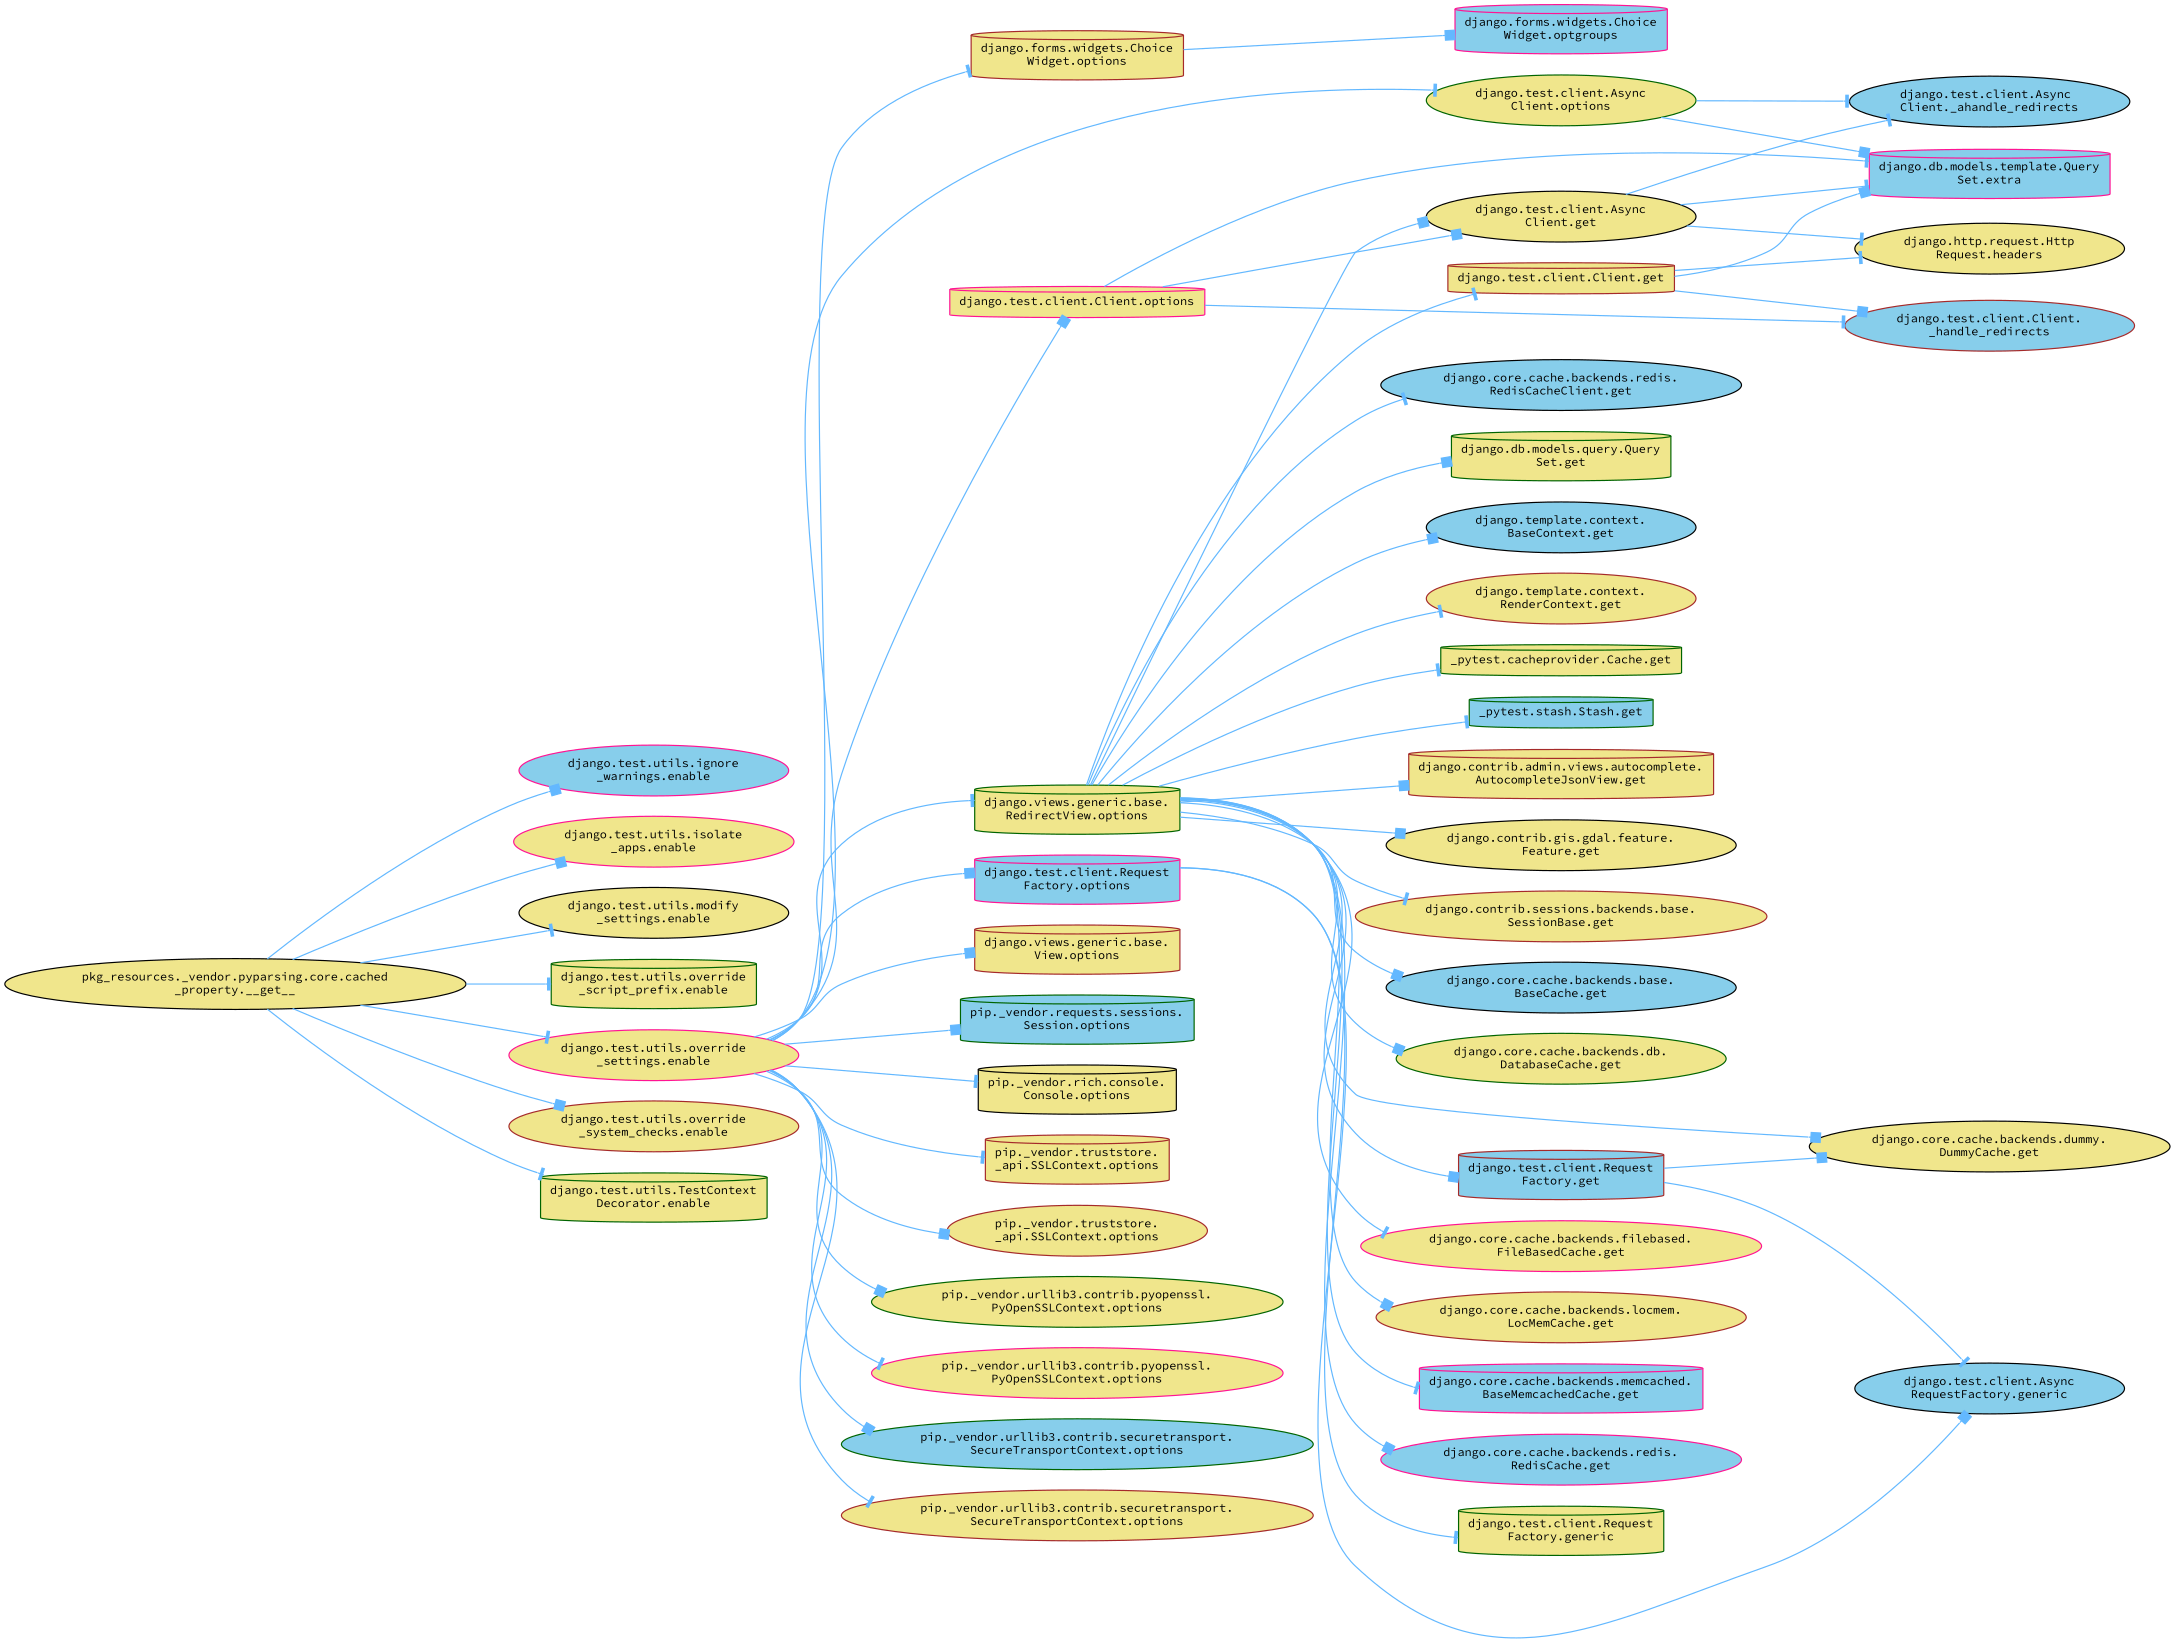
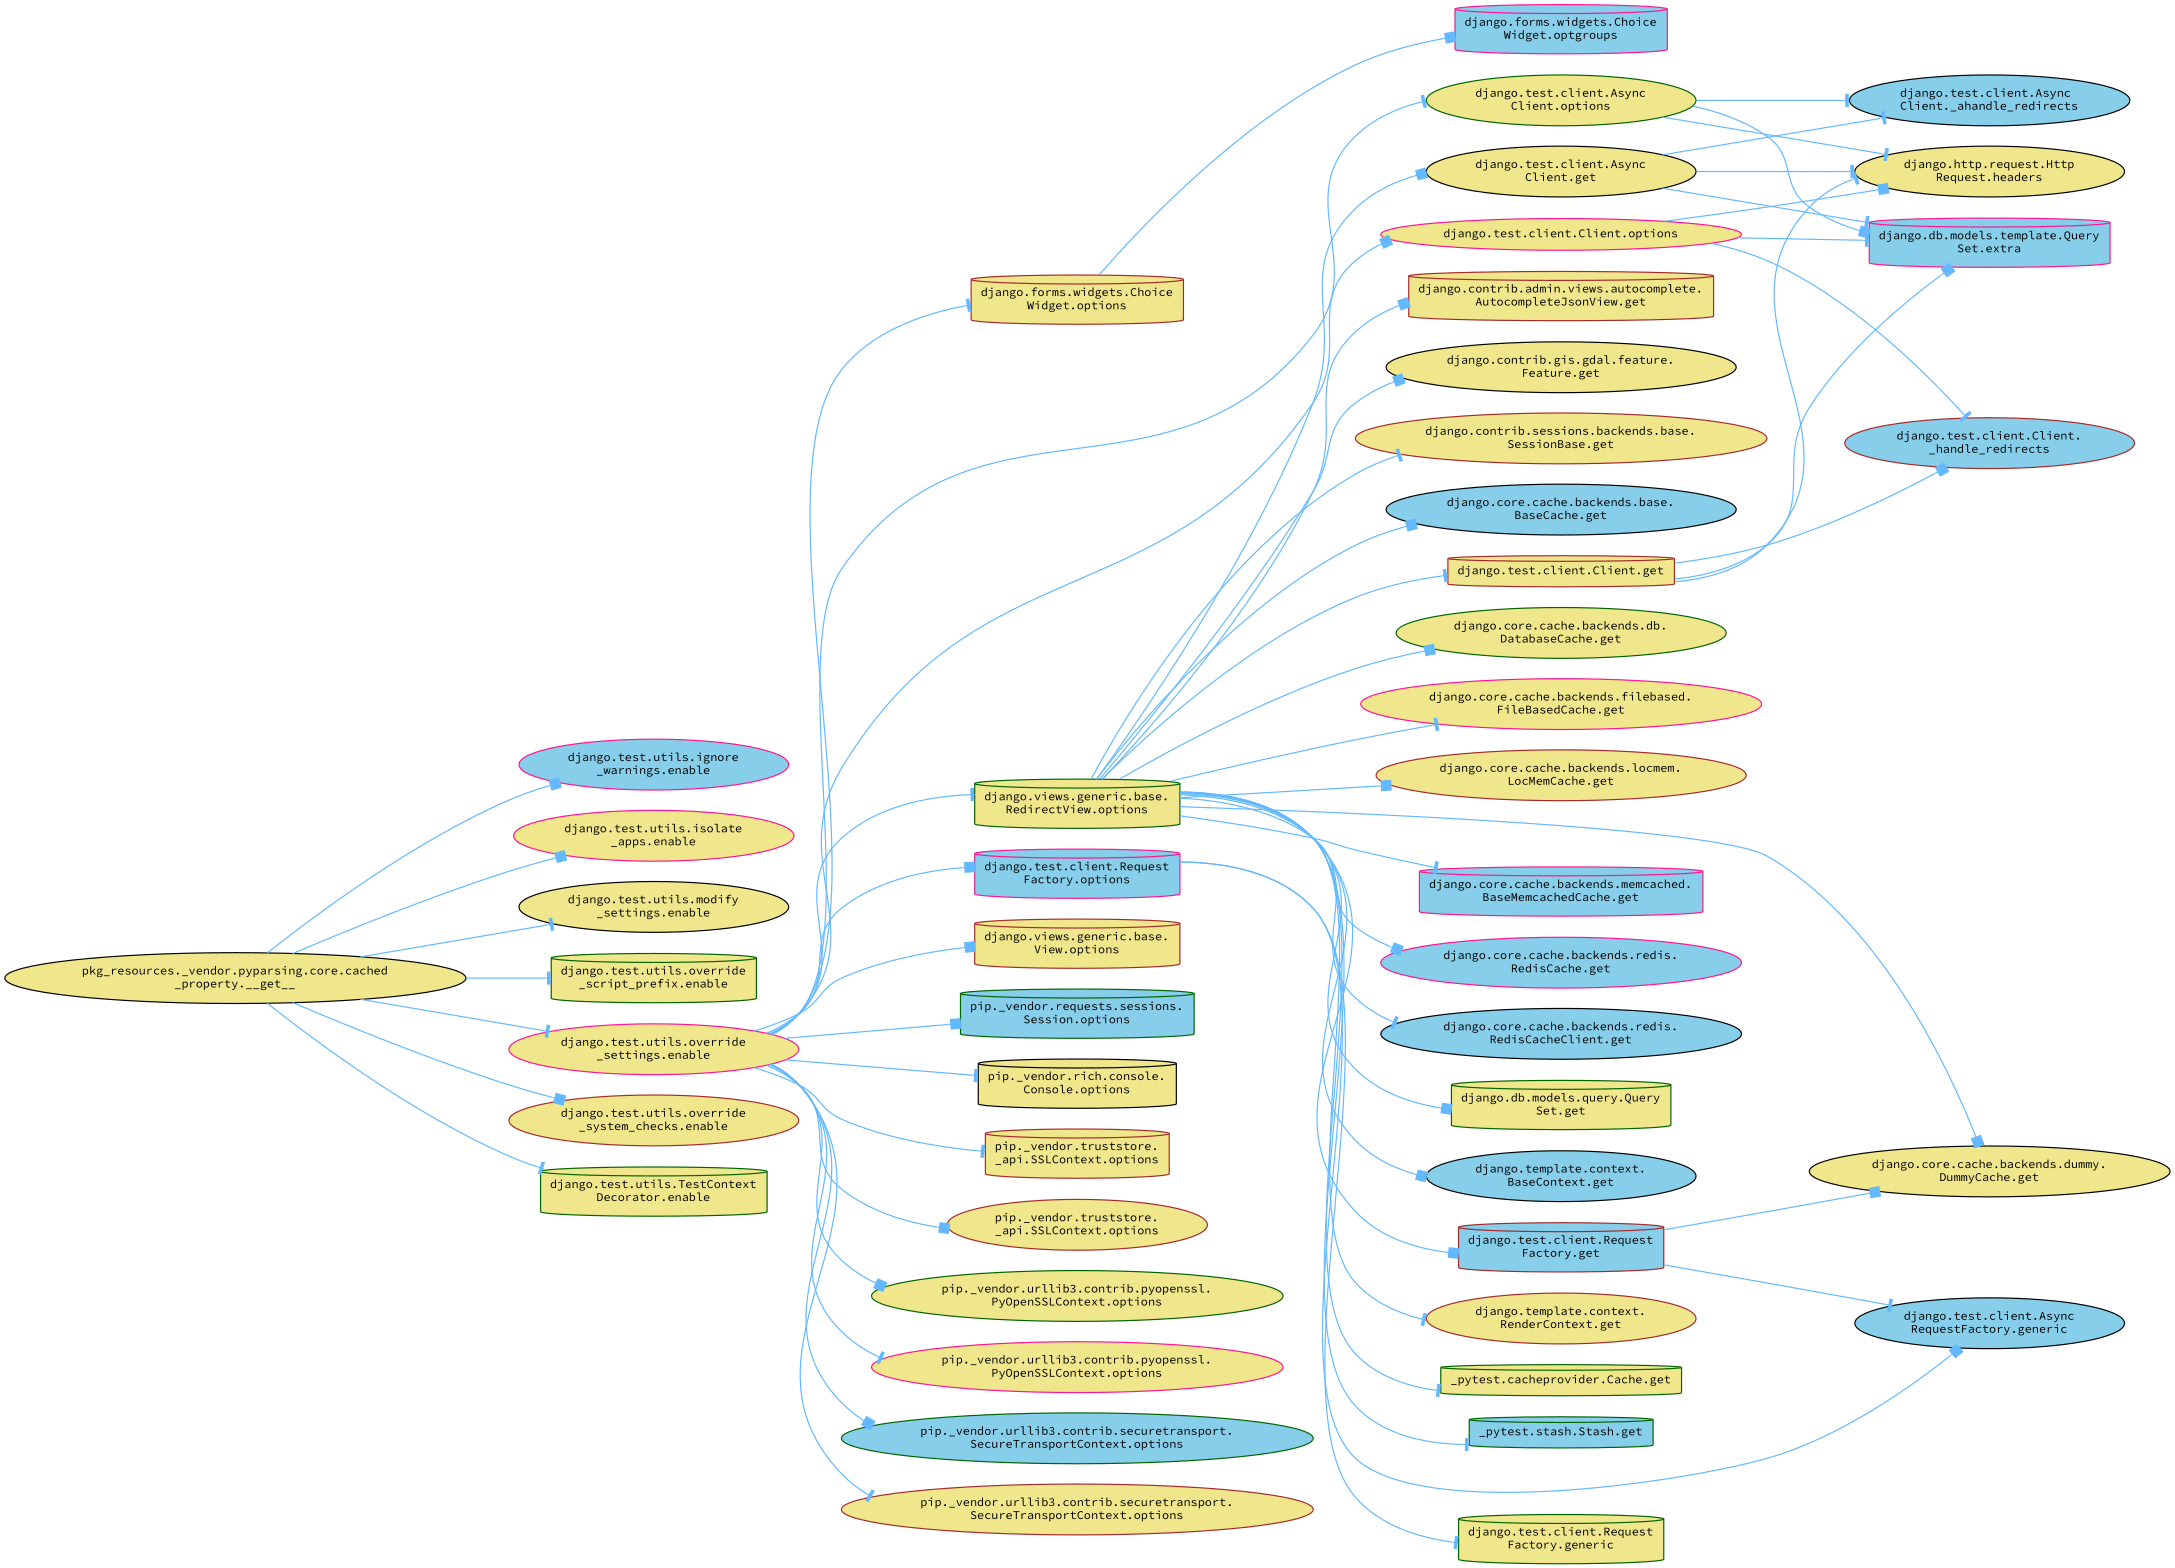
edge "django.test.client.Async Client.options" -> "django.http.request.Http Request.headers": added
edge "django.test.client.Client.options" -> "django.test.client.Async Client.get": now "django.test.client.Client.options" -> "django.http.request.Http Request.headers"
node "django.test.client.Client.options": shape cylinder -> ellipse
